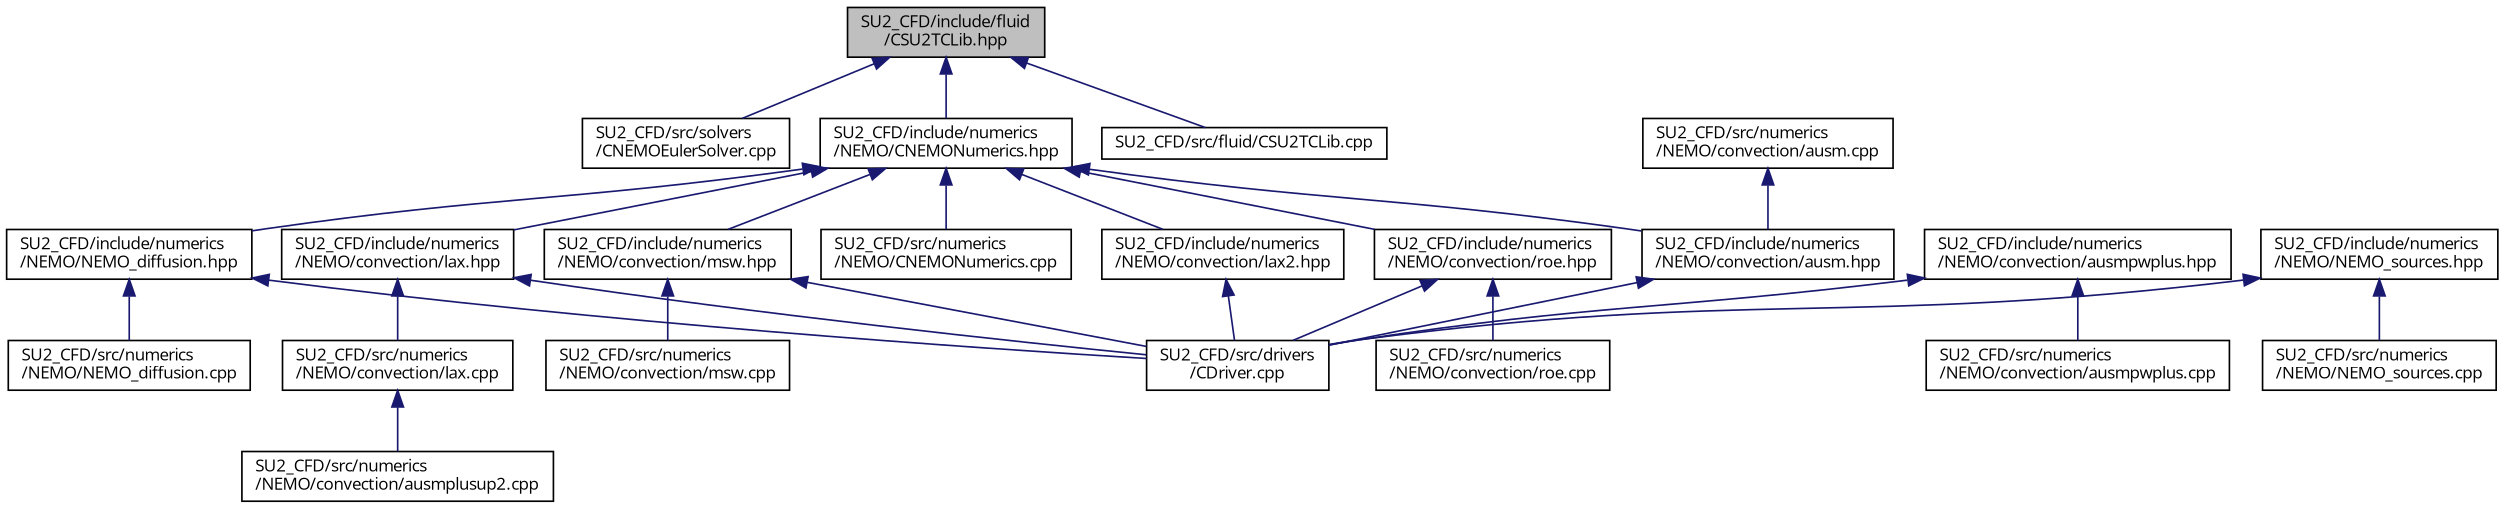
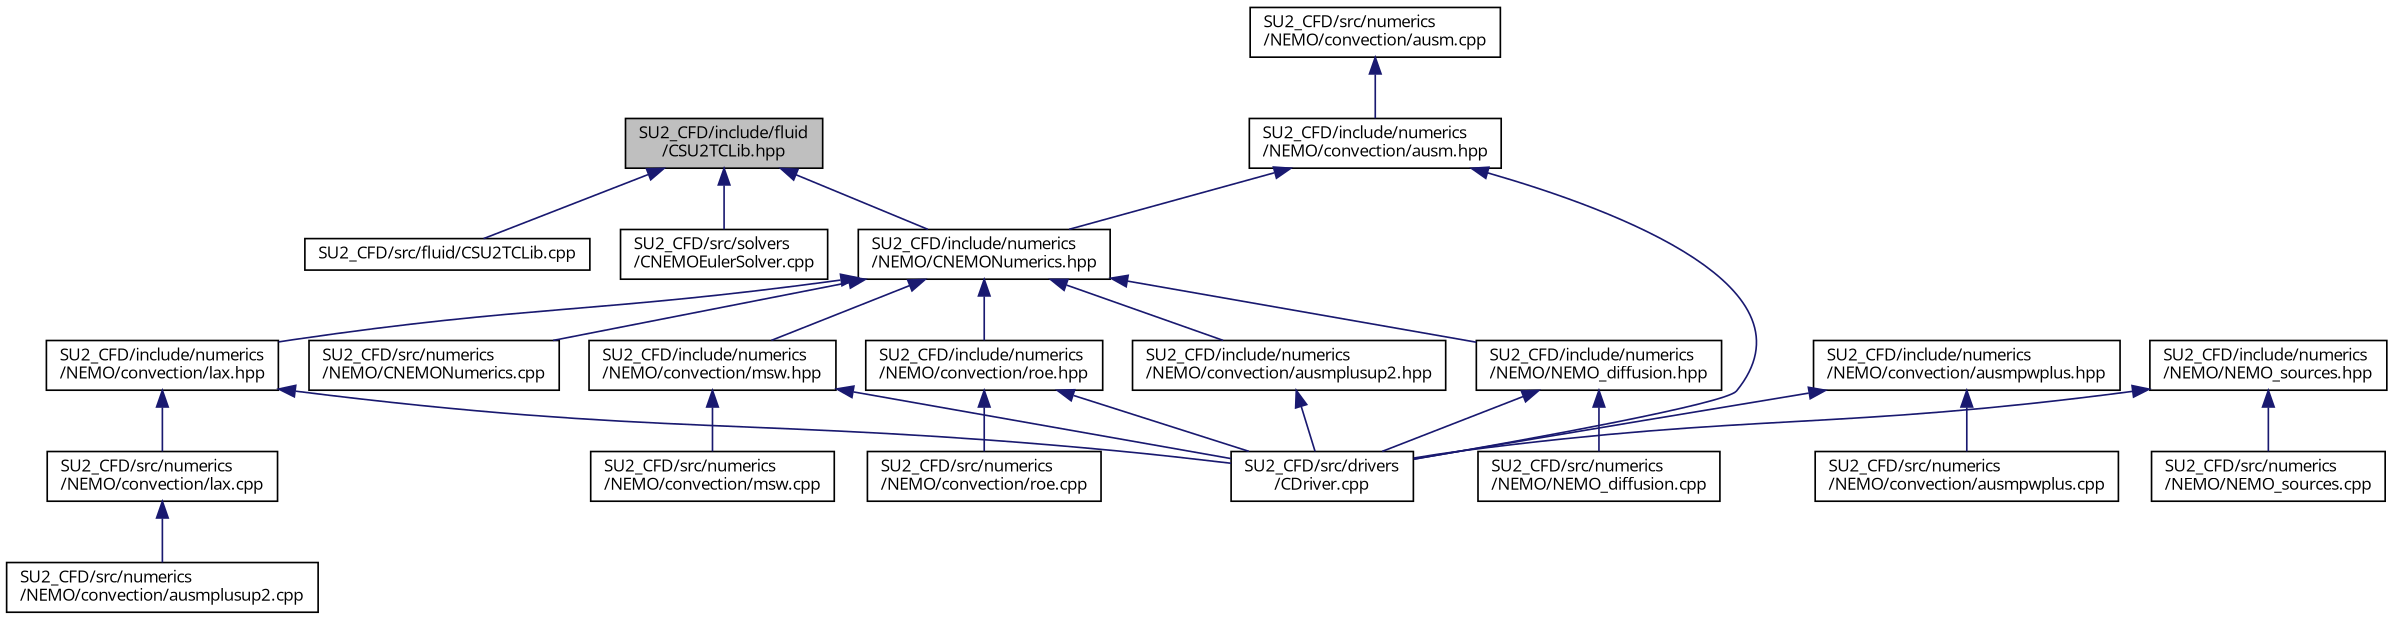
edge "SU2_CFD/include/numerics /NEMO/convection/ausm.hpp" -> "SU2_CFD/include/numerics /NEMO/CNEMONumerics.hpp": reversed
node "SU2_CFD/include/numerics /NEMO/convection/lax2.hpp": label "SU2_CFD/include/numerics /NEMO/convection/lax2.hpp" -> "SU2_CFD/include/numerics /NEMO/convection/ausmplusup2.hpp"
